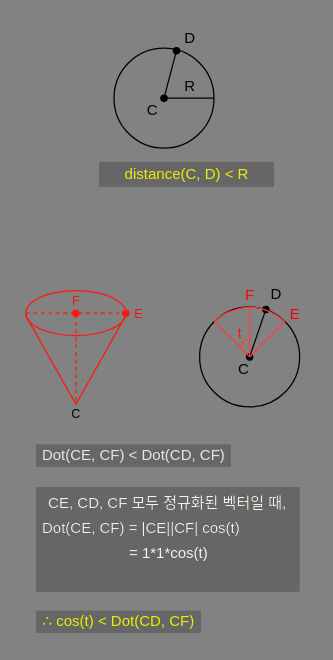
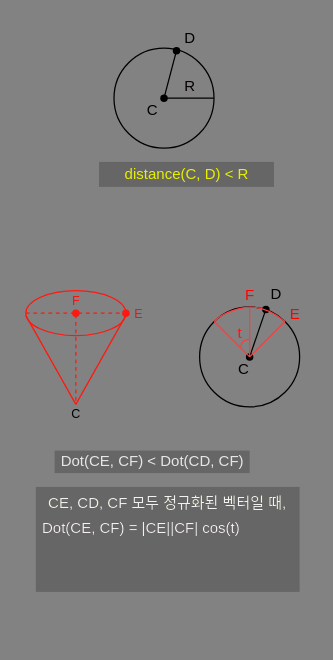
node "Dot(CE, CF) < Dot(CD, CF)": moved (133, 456) -> (152, 462)
node "= 1*1*cos(t)": removed
node "∴ cos(t) < Dot(CD, CF)": removed
